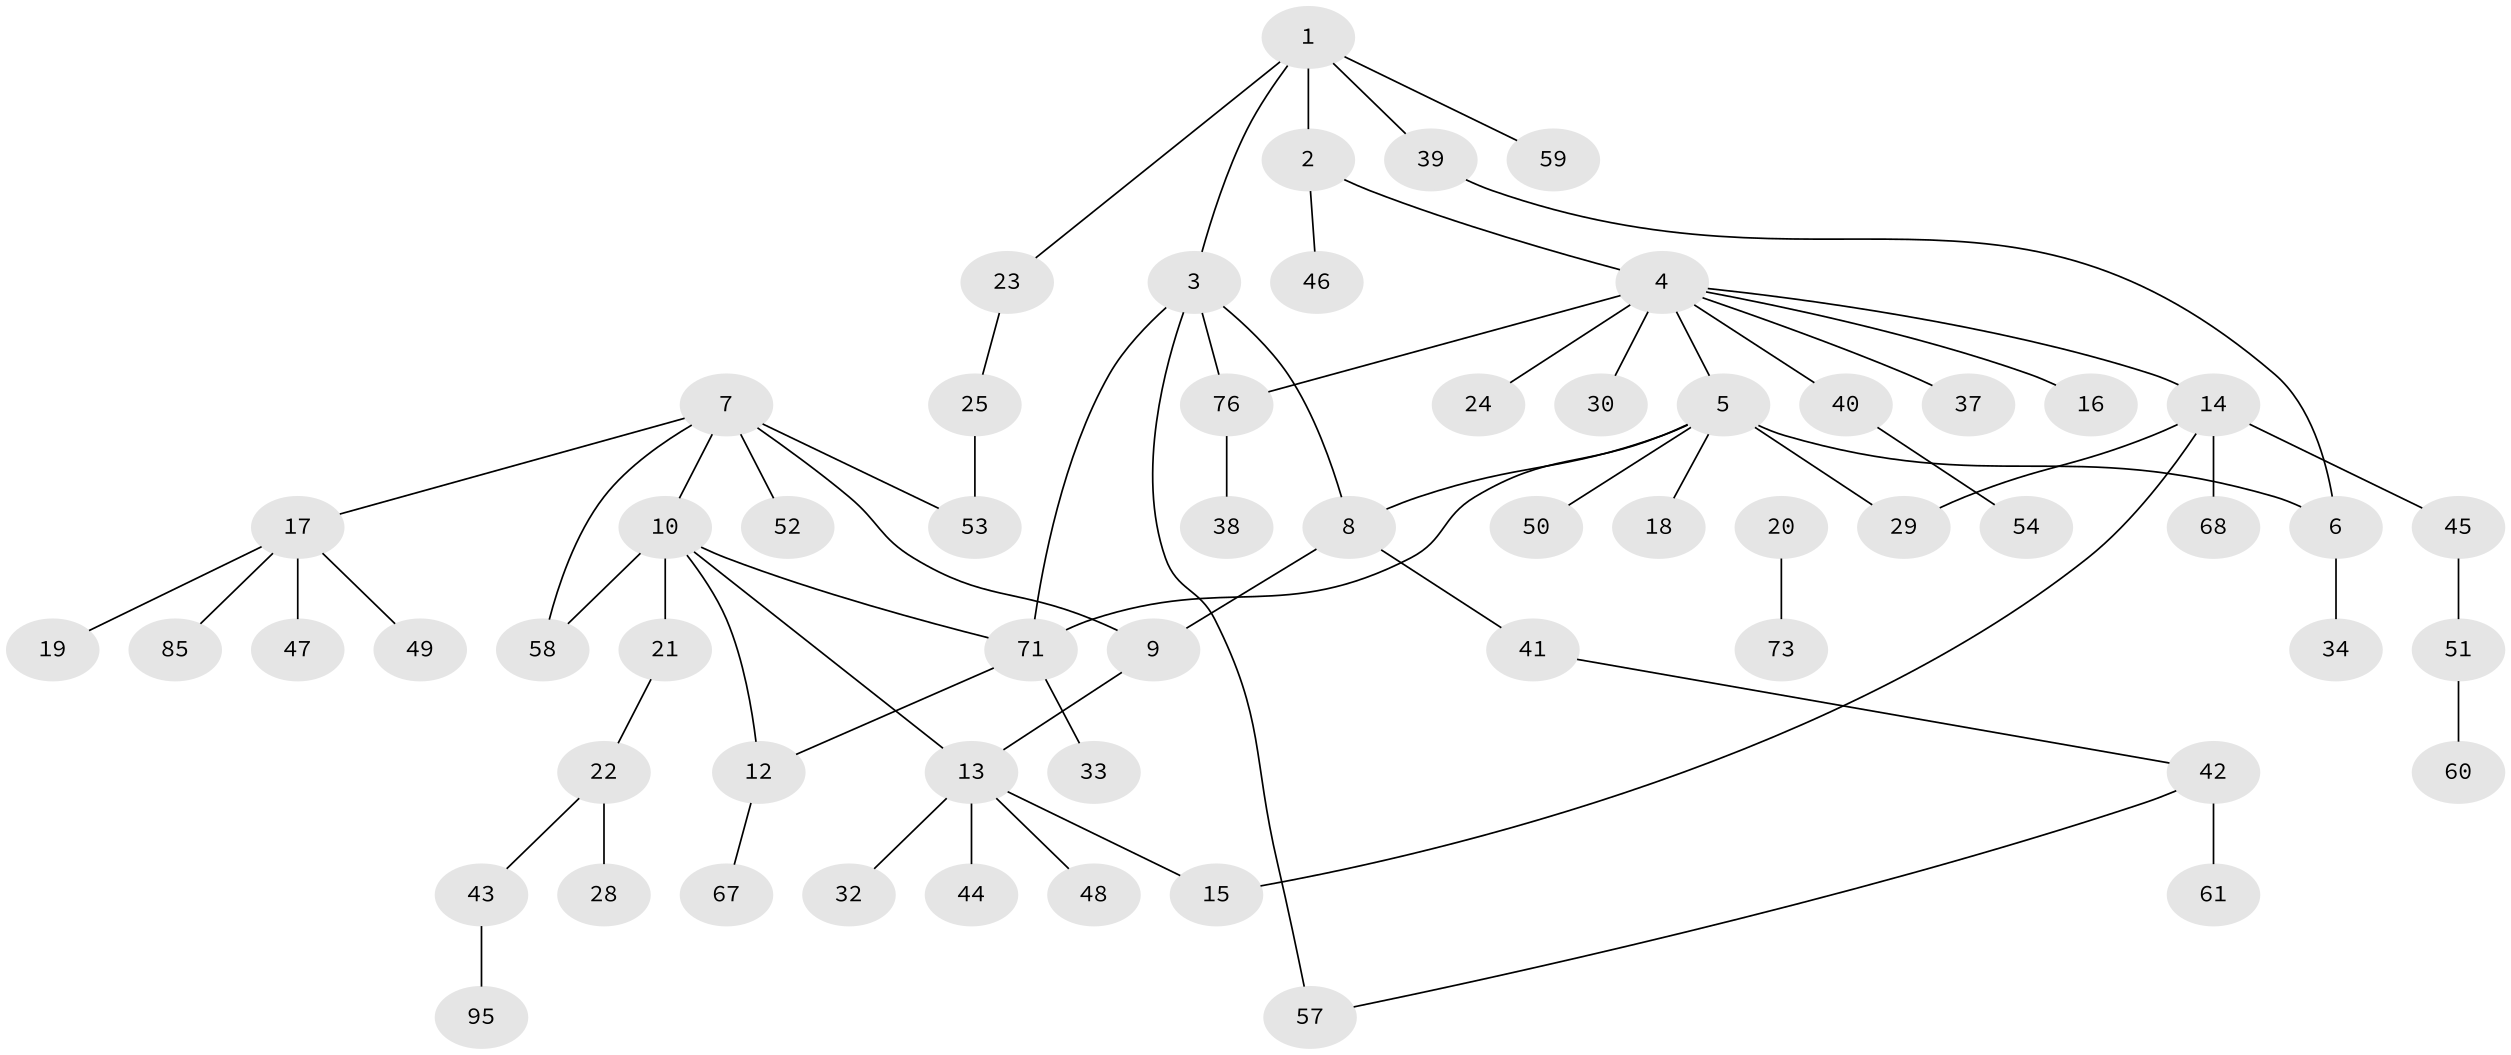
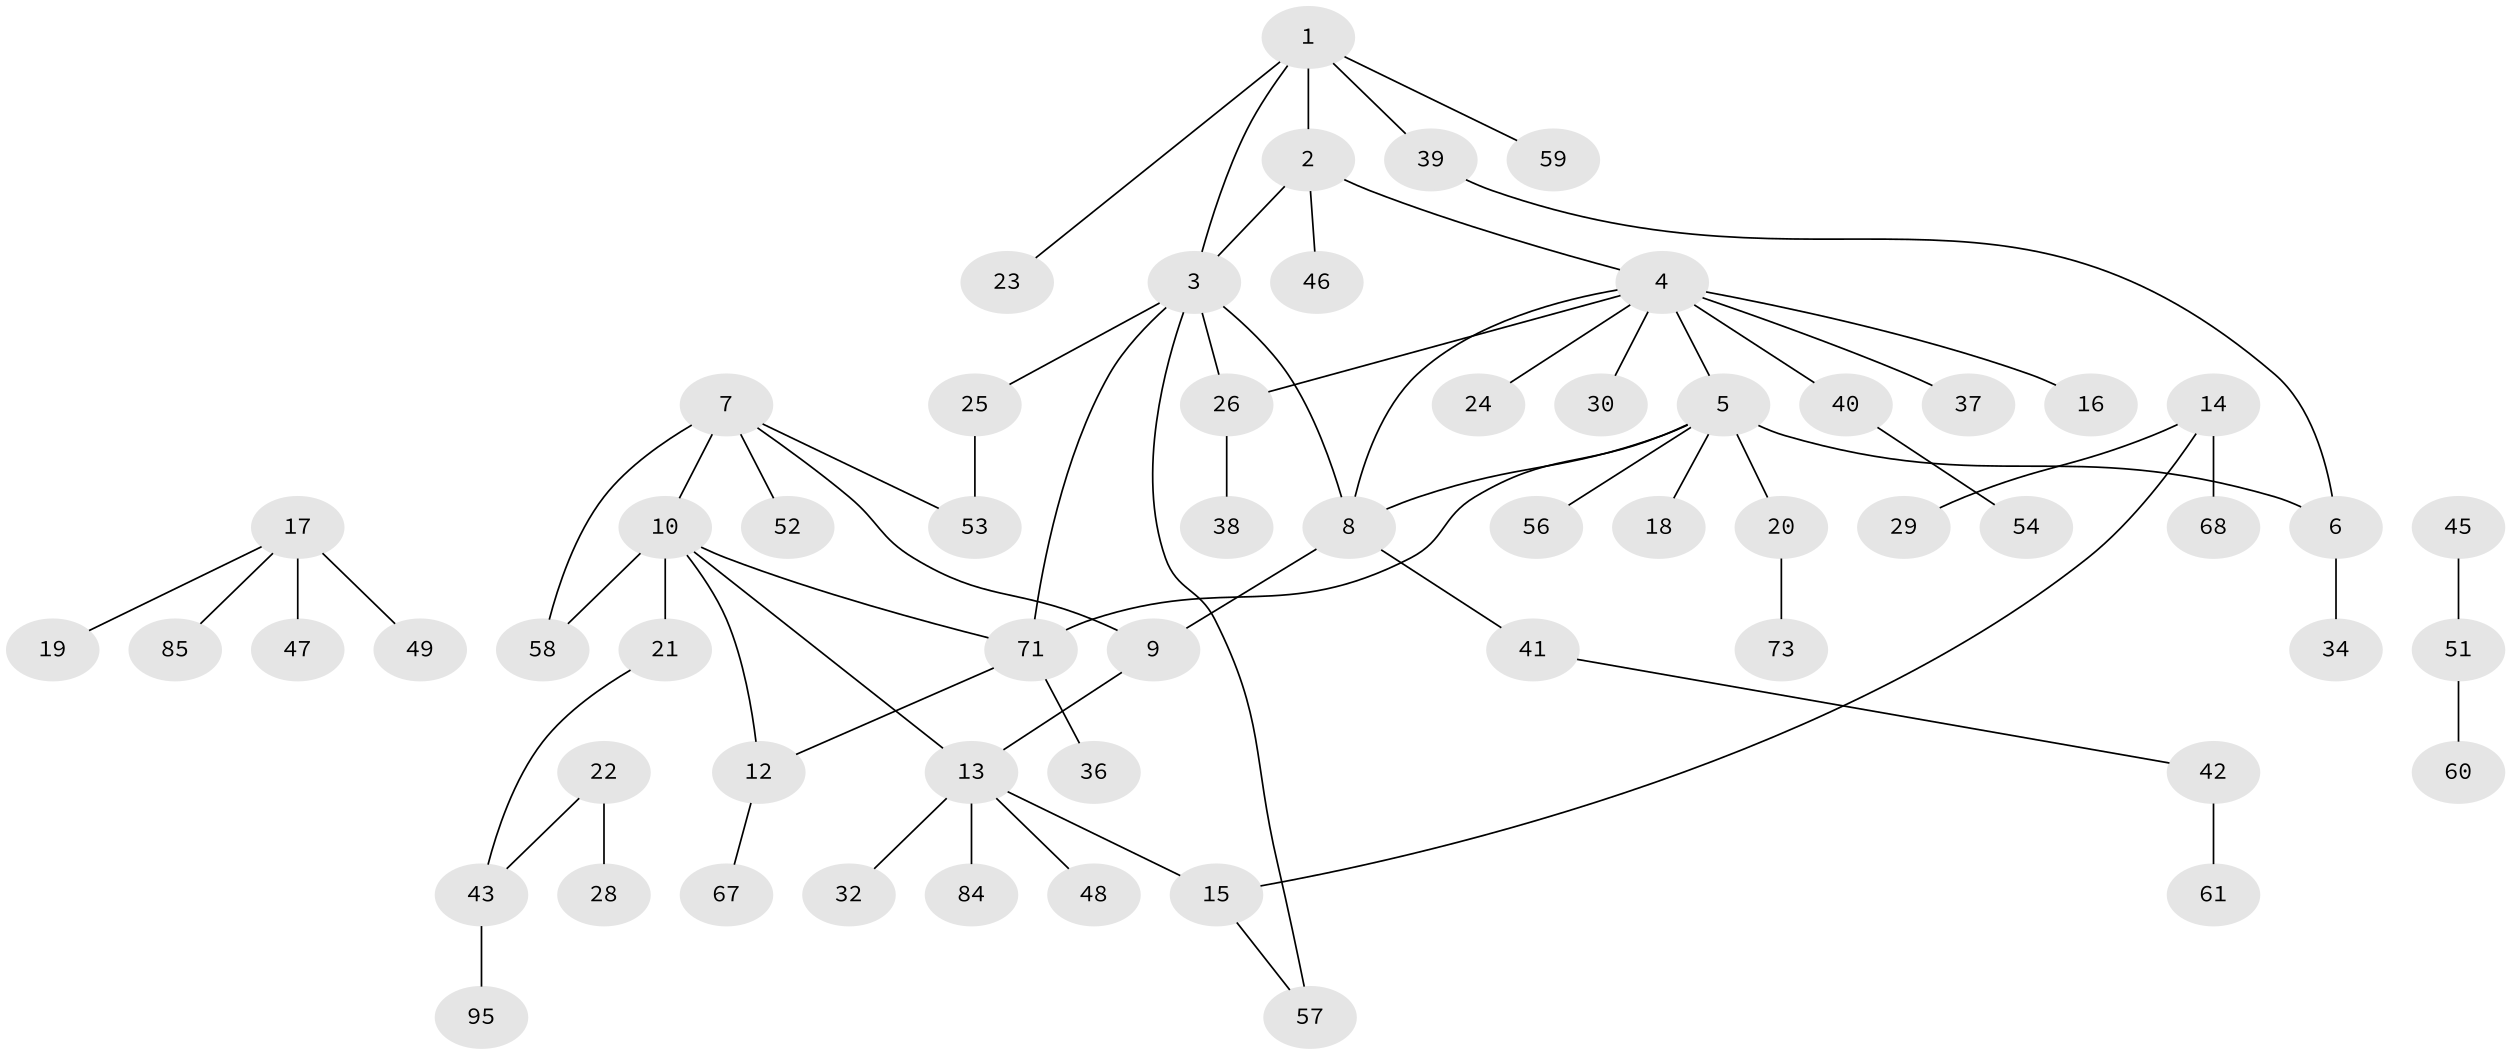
edge "2" -- "3": added
edge "4" -- "14": now "4" -- "8"
edge "23" -- "25": now "3" -- "25"
node "76": label "76" -> "26"
edge "7" -- "17": removed
edge "5" -- "29": now "5" -- "20"
edge "14" -- "45": removed
node "50": label "50" -> "56"
edge "21" -- "22": now "21" -- "43"
node "33": label "33" -> "36"
node "44": label "44" -> "84"
edge "42" -- "57": now "15" -- "57"
